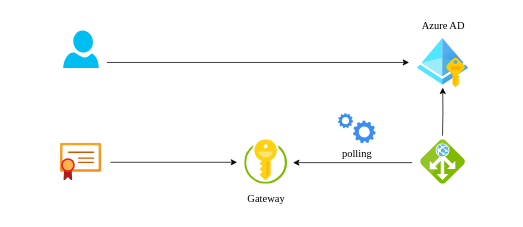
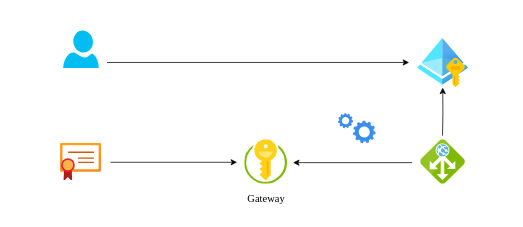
node "Azure AD": removed
node "polling": removed
